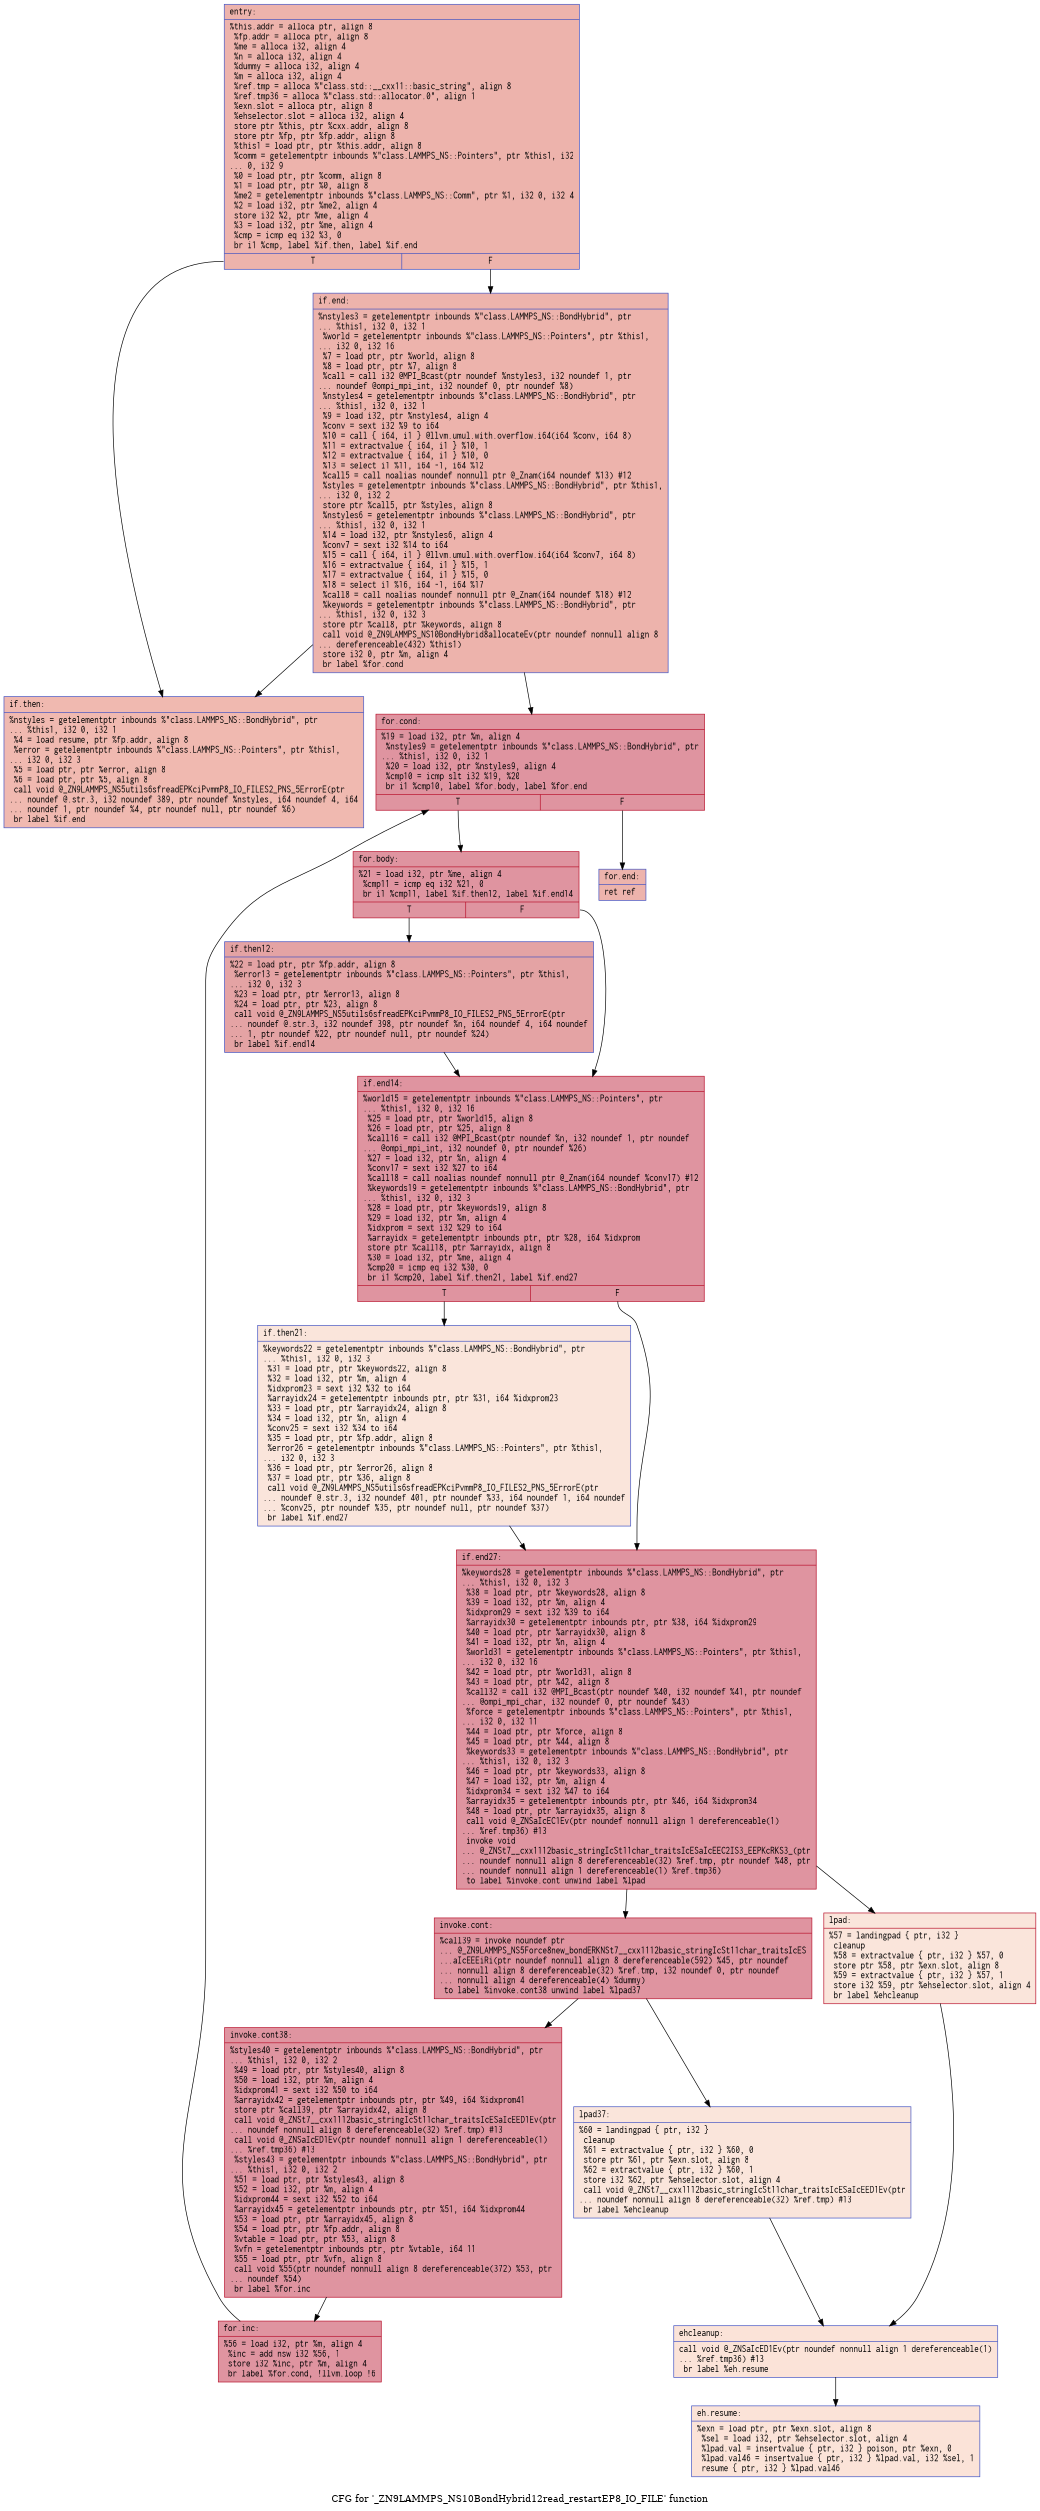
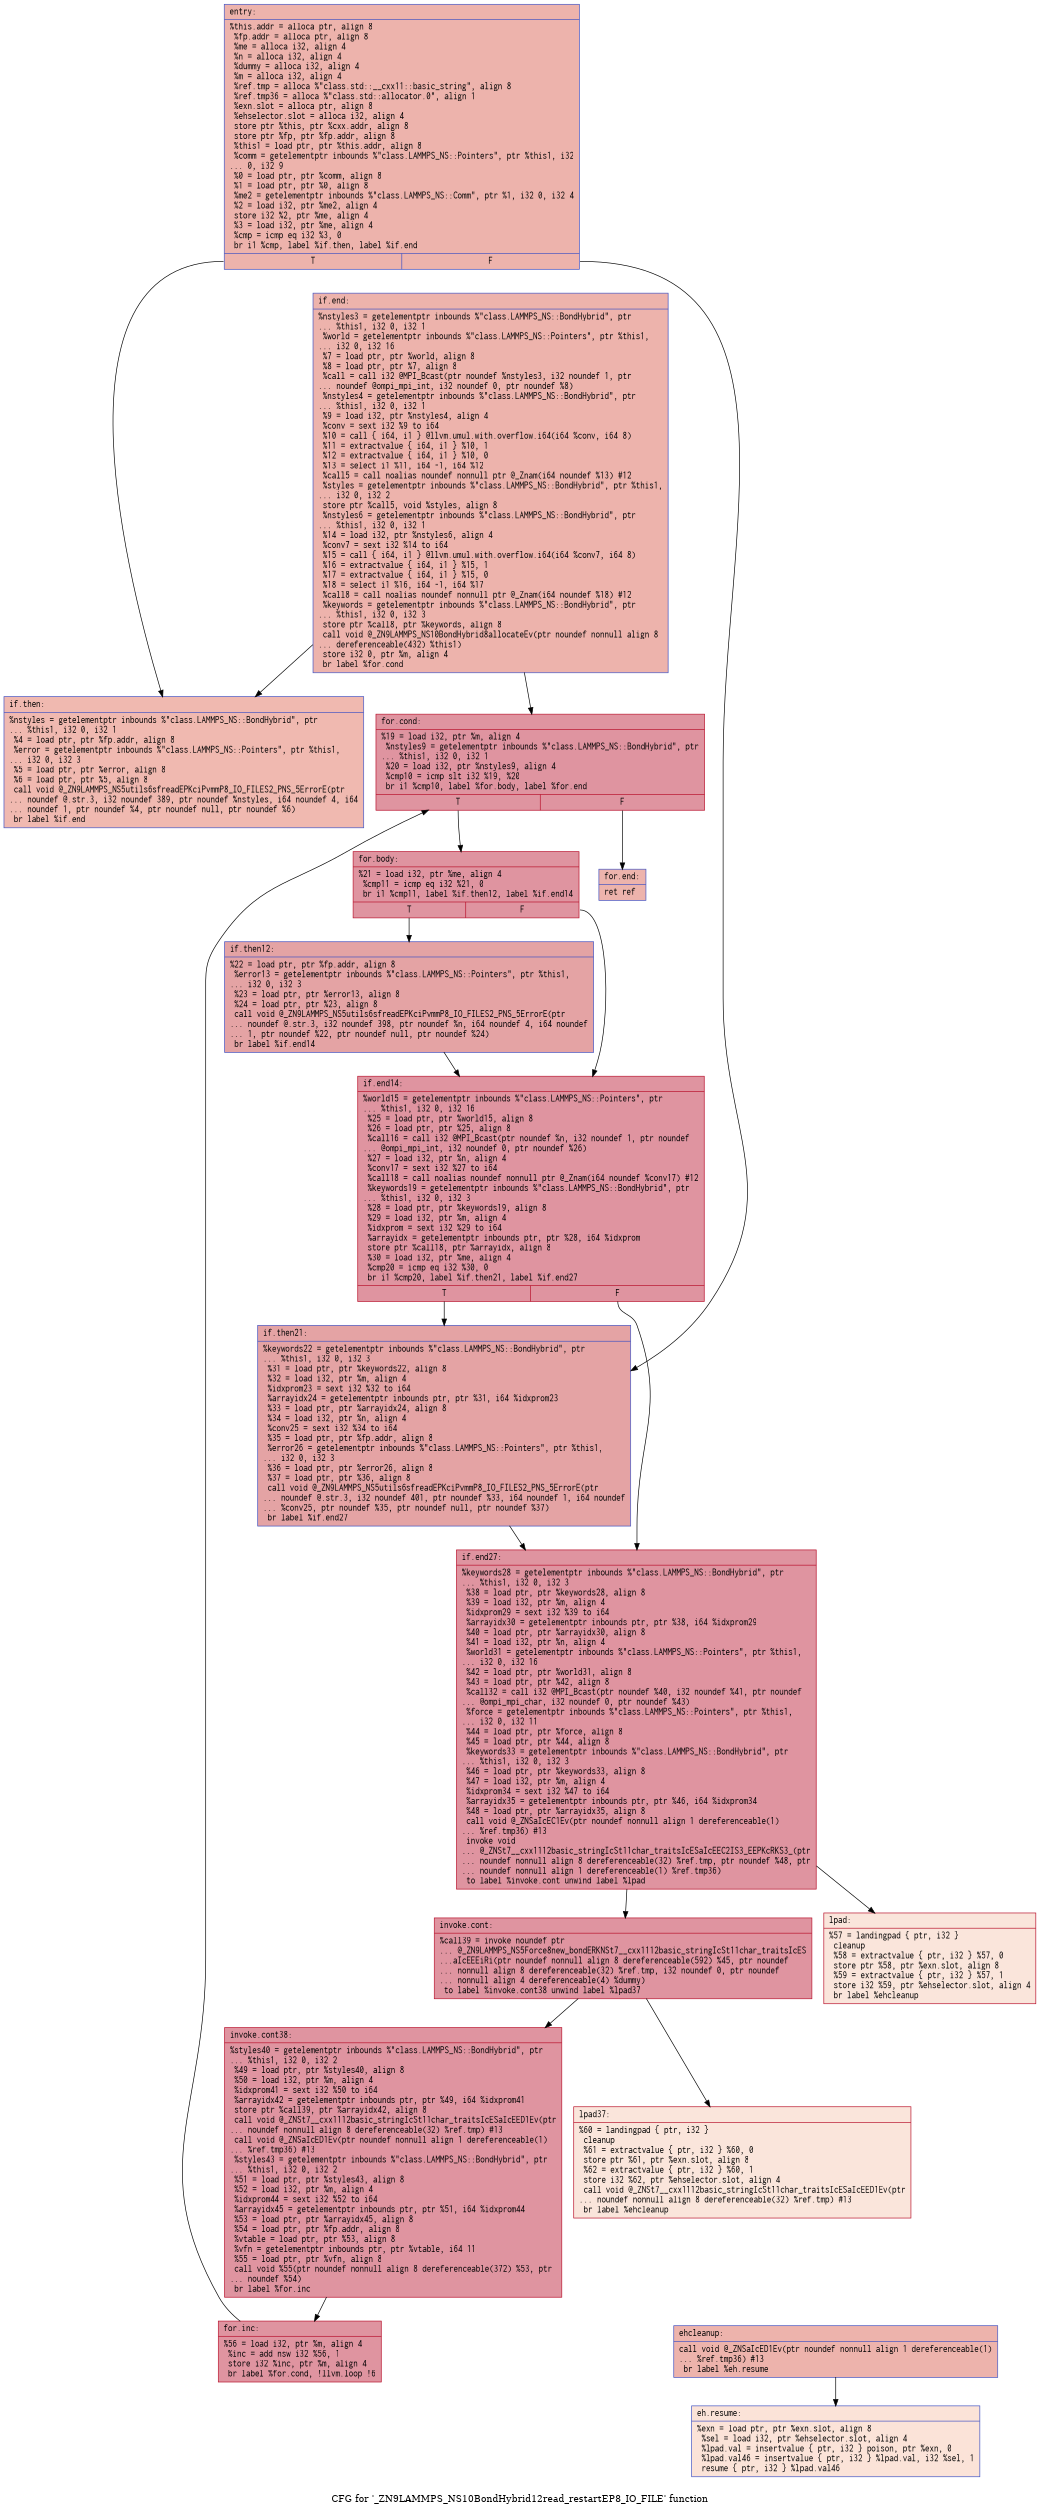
edge "entry:" -> "if.end:": now "entry:" -> "if.then21:"
node "if.end:": text "store ptr %call5, ptr %styles, align 8" -> "store ptr %call5, void %styles, align 8"
node "if.then:": text "%4 = load resume, ptr %fp.addr, align 8" -> "%4 = load ptr, ptr %fp.addr, align 8"
node "if.then21:": fillcolor #f4c5ad70 -> #c32e3170
node "lpad37:": color #3d50c3ff -> #b70d28ff
edge "lpad:" -> "ehcleanup:": removed
edge "lpad37:" -> "ehcleanup:": removed
node "ehcleanup:": fillcolor #f6bfa670 -> #d6524470
